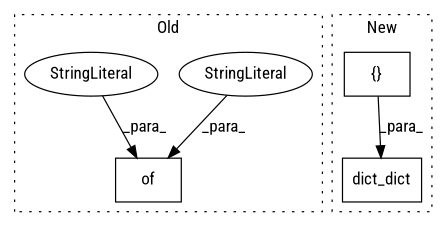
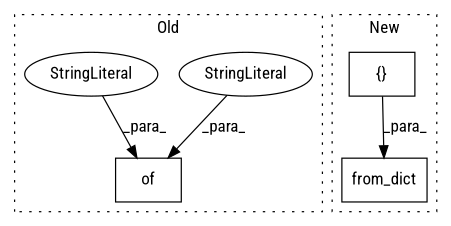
node "dict_dict": label "dict_dict" -> "from_dict"
